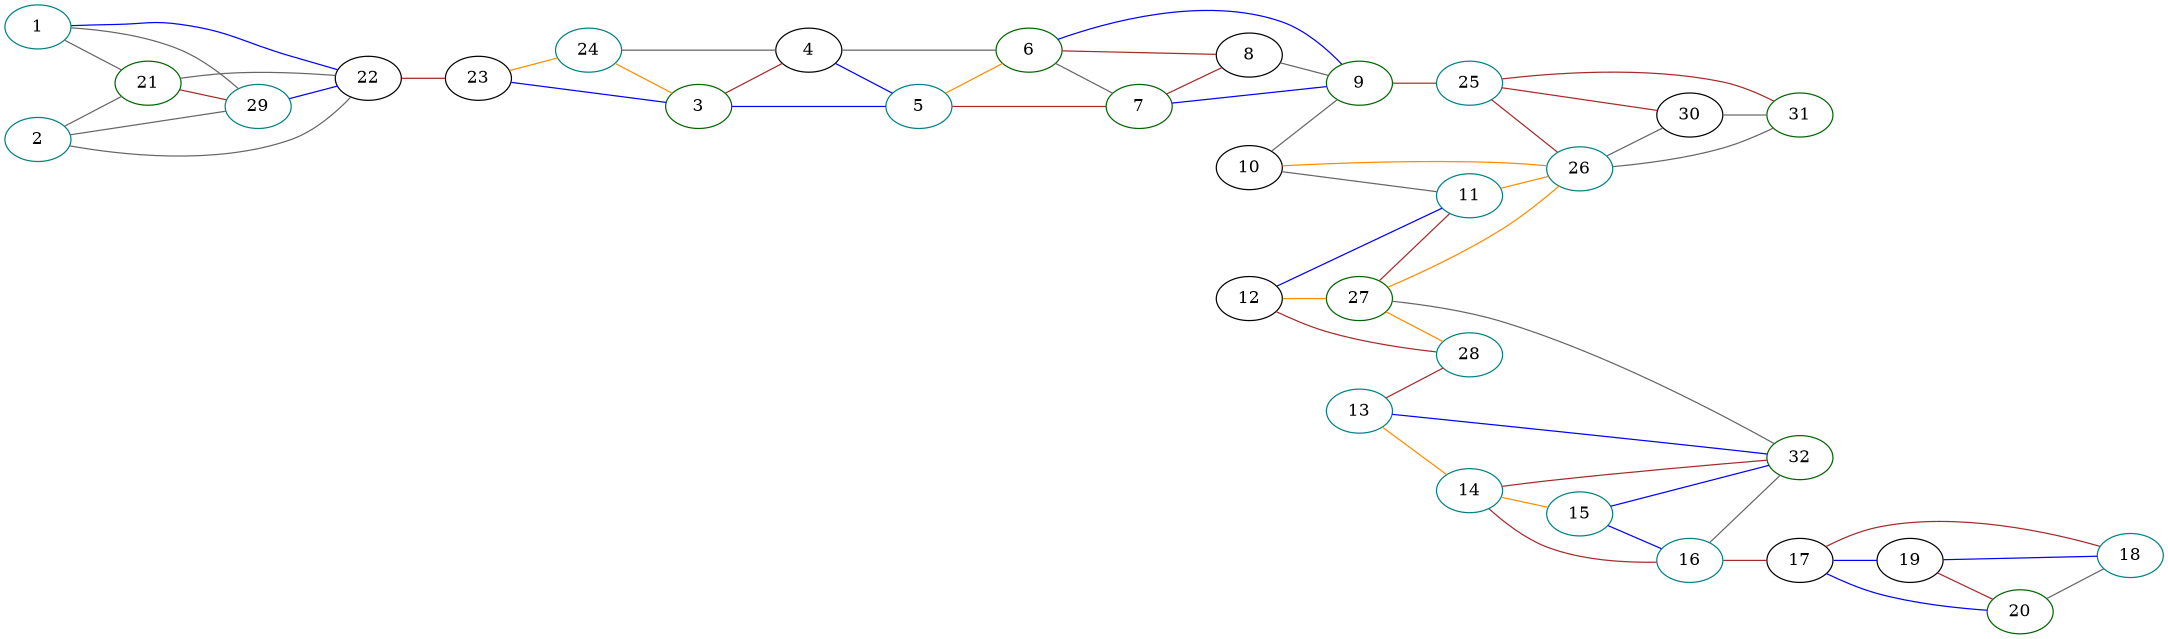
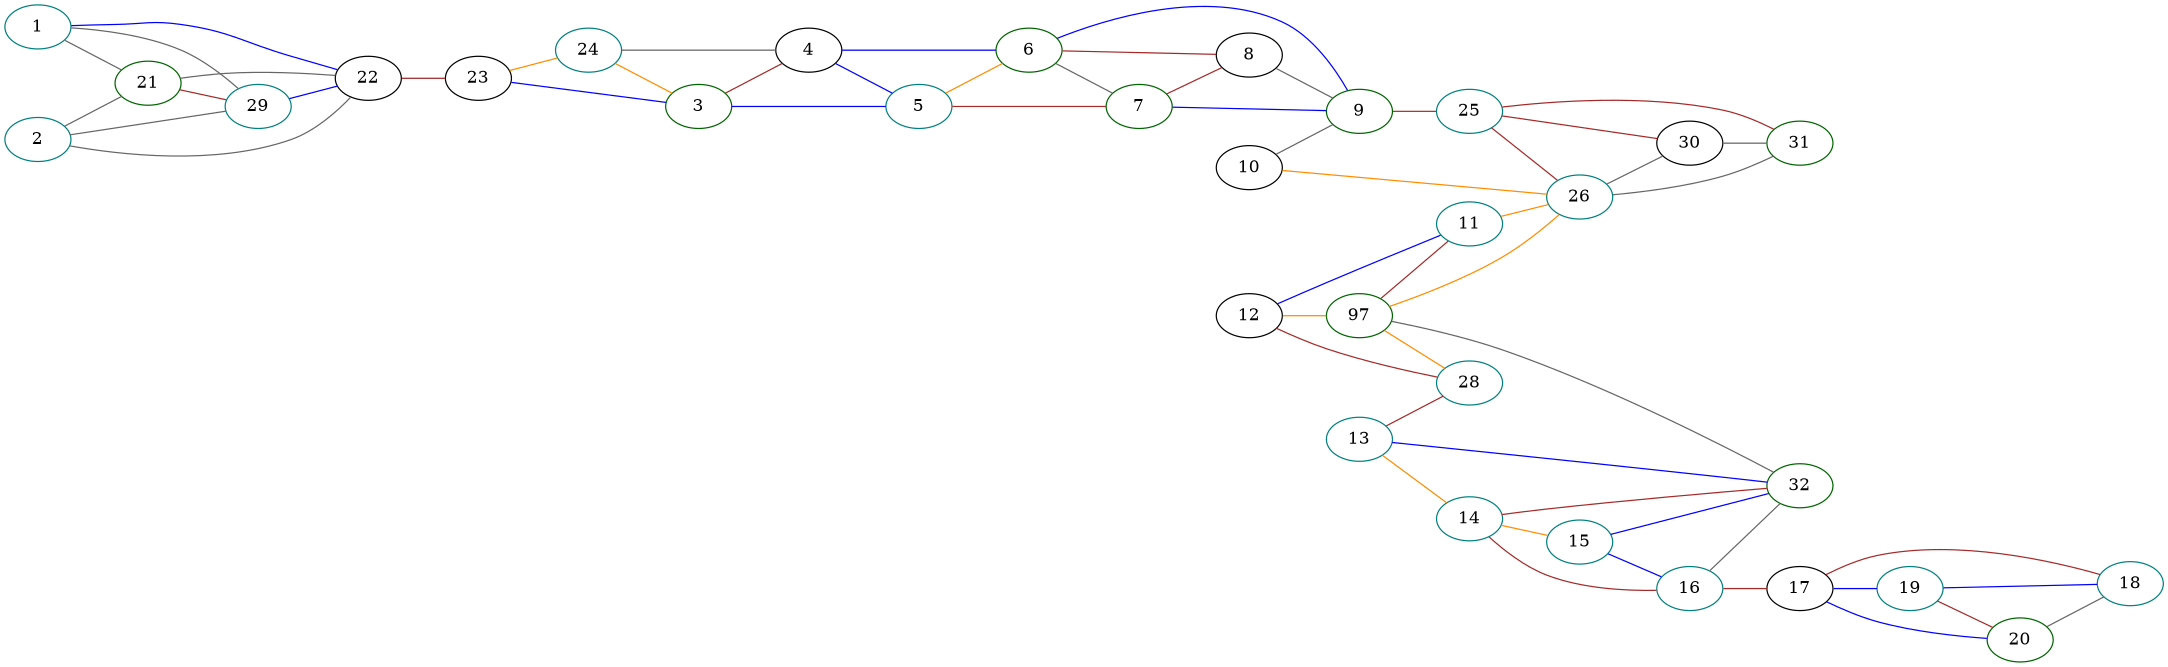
edge "4" -- "6": color gray40 -> blue
edge "10" -- "11": removed
node "27": label "27" -> "97"
node "19": color black -> teal
